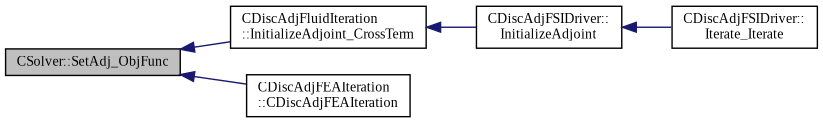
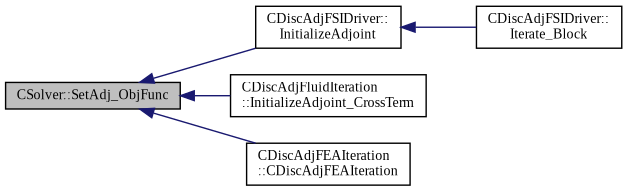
edge "CDiscAdjFSIDriver:: InitializeAdjoint" -> "CDiscAdjFluidIteration ::InitializeAdjoint_CrossTerm": now "CDiscAdjFSIDriver:: InitializeAdjoint" -> "CSolver::SetAdj_ObjFunc"
node "CDiscAdjFSIDriver:: Iterate_Iterate": label "CDiscAdjFSIDriver:: Iterate_Iterate" -> "CDiscAdjFSIDriver:: Iterate_Block"
